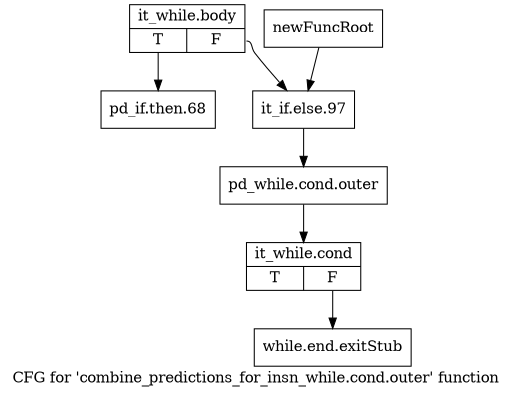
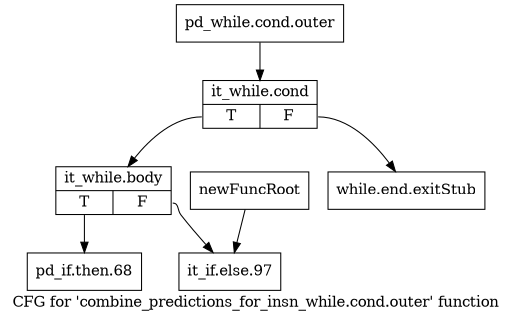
edge "it_while.cond" -> "it_while.body": added
edge "it_if.else.97" -> "pd_while.cond.outer": removed
